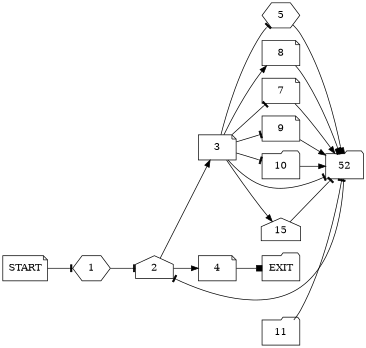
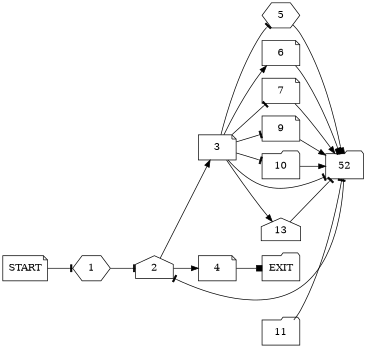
node "8": label "8" -> "6"
node "15": label "15" -> "13"
